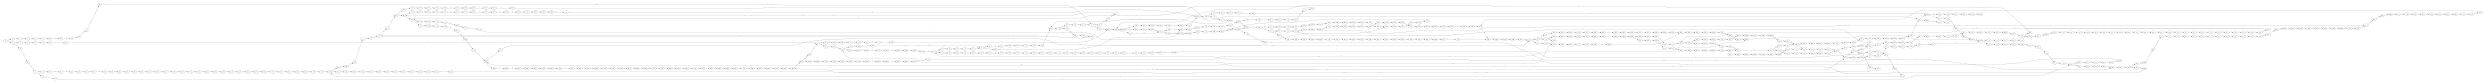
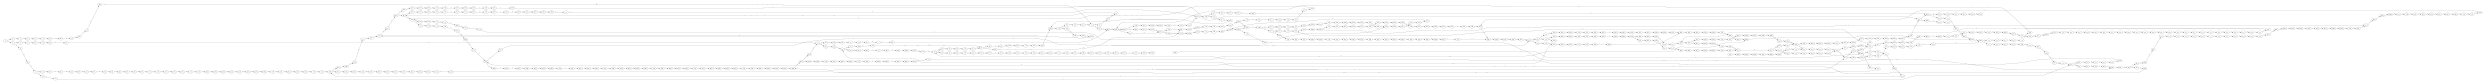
node "S417": removed
